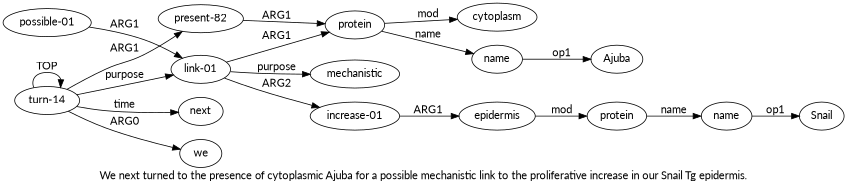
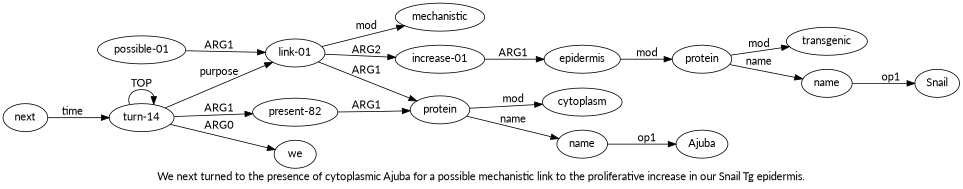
node "transgenic": added
edge "link-01" -> "mechanistic": label "purpose" -> "mod"
edge "turn-14" -> "next": reversed
